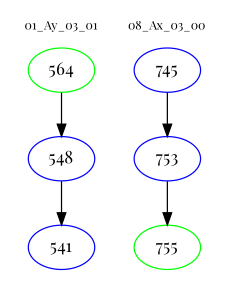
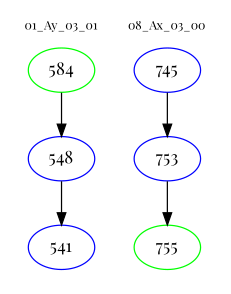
node "564": label "564" -> "584"
